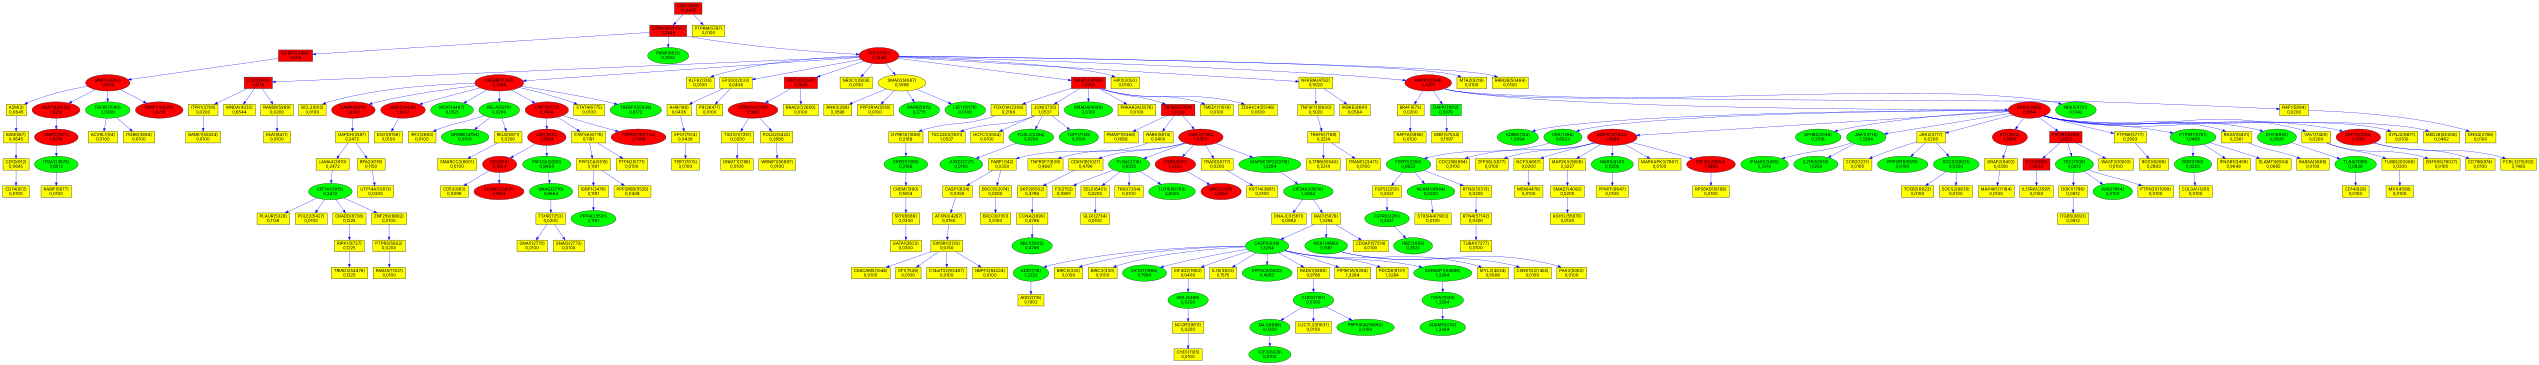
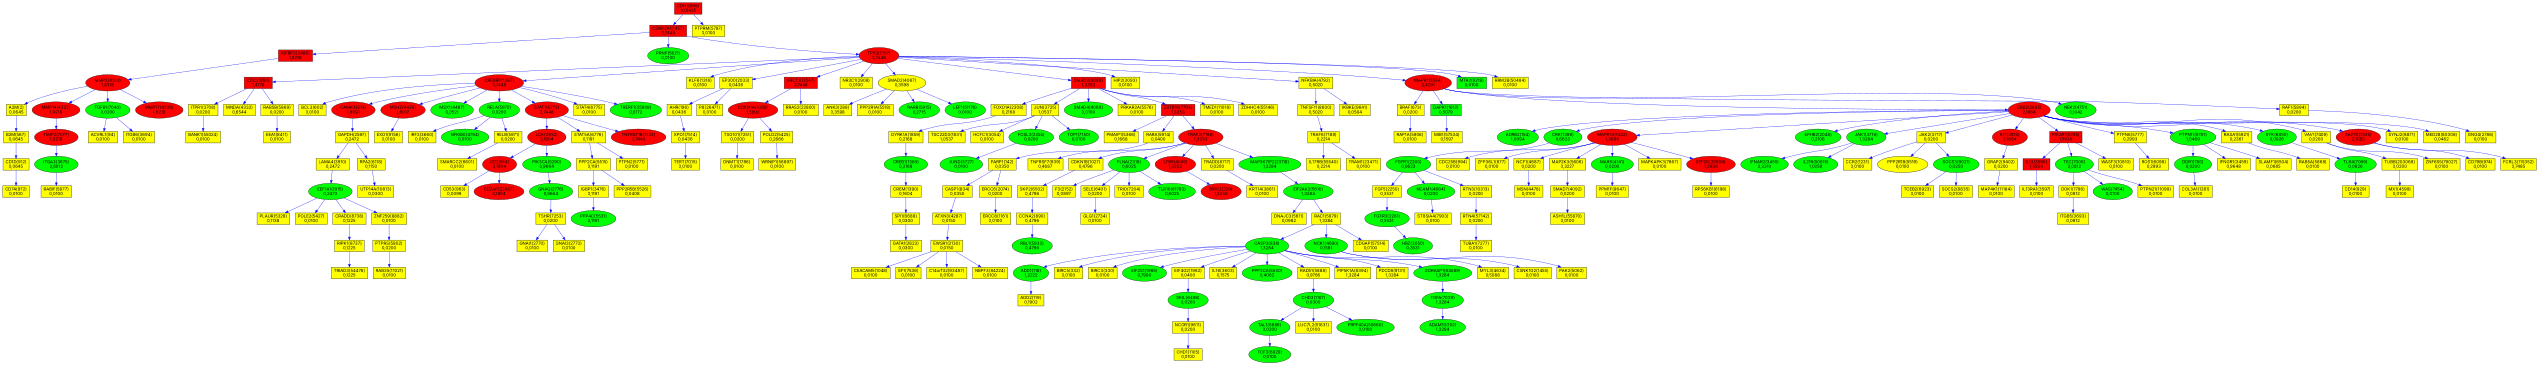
node "MTA2(9219) 0,0100": fillcolor yellow -> green
node "PPP2R1B(5519) 0,0100": fillcolor green -> yellow
